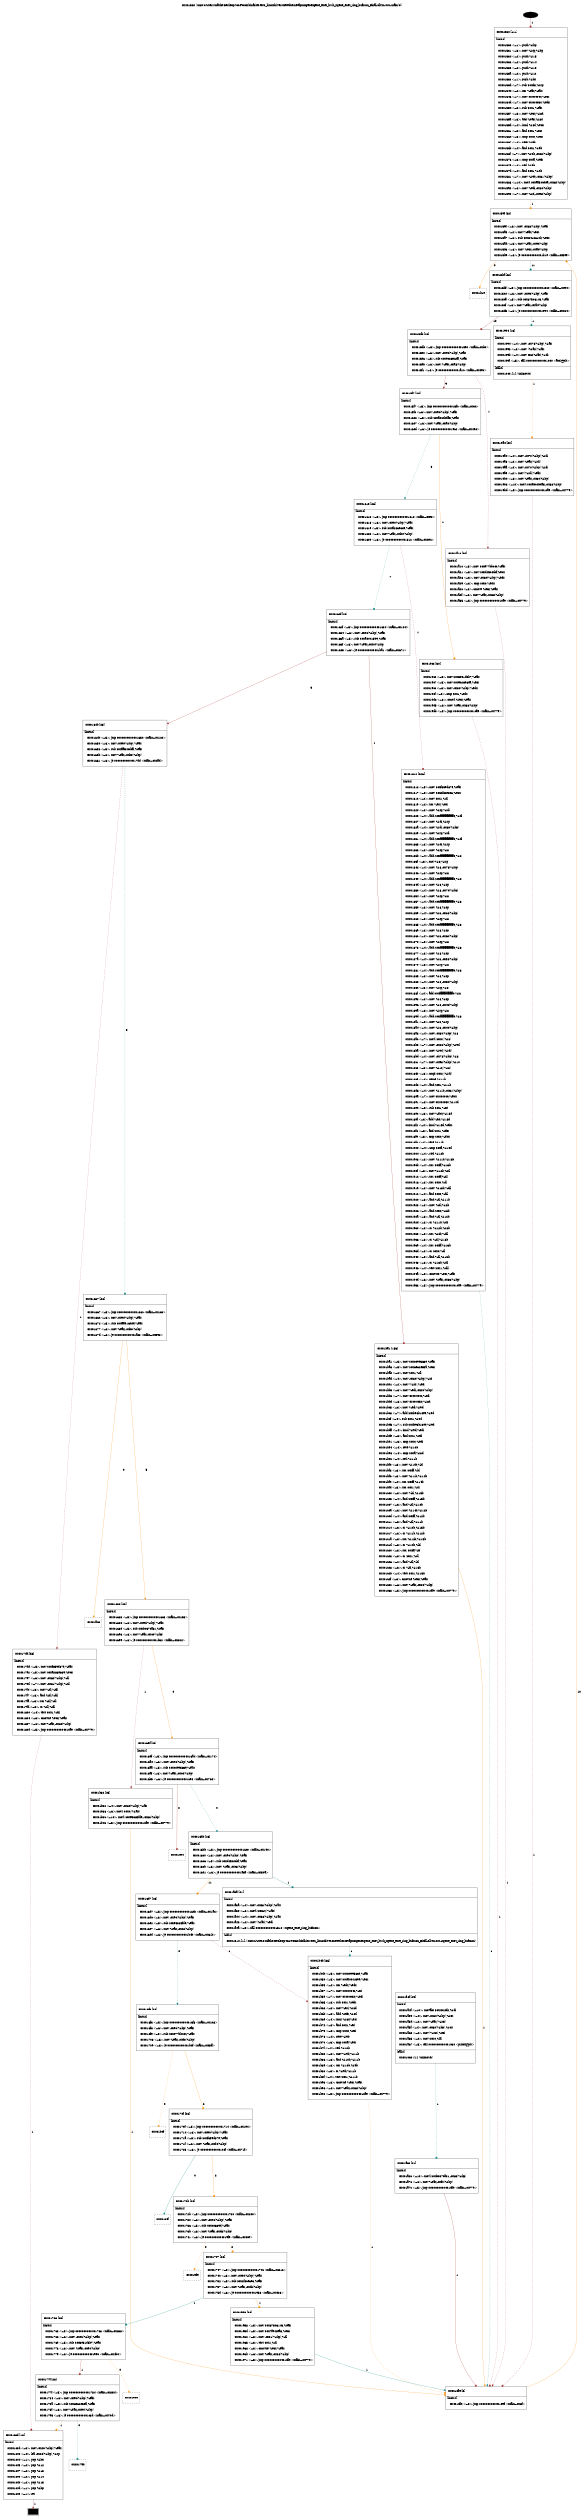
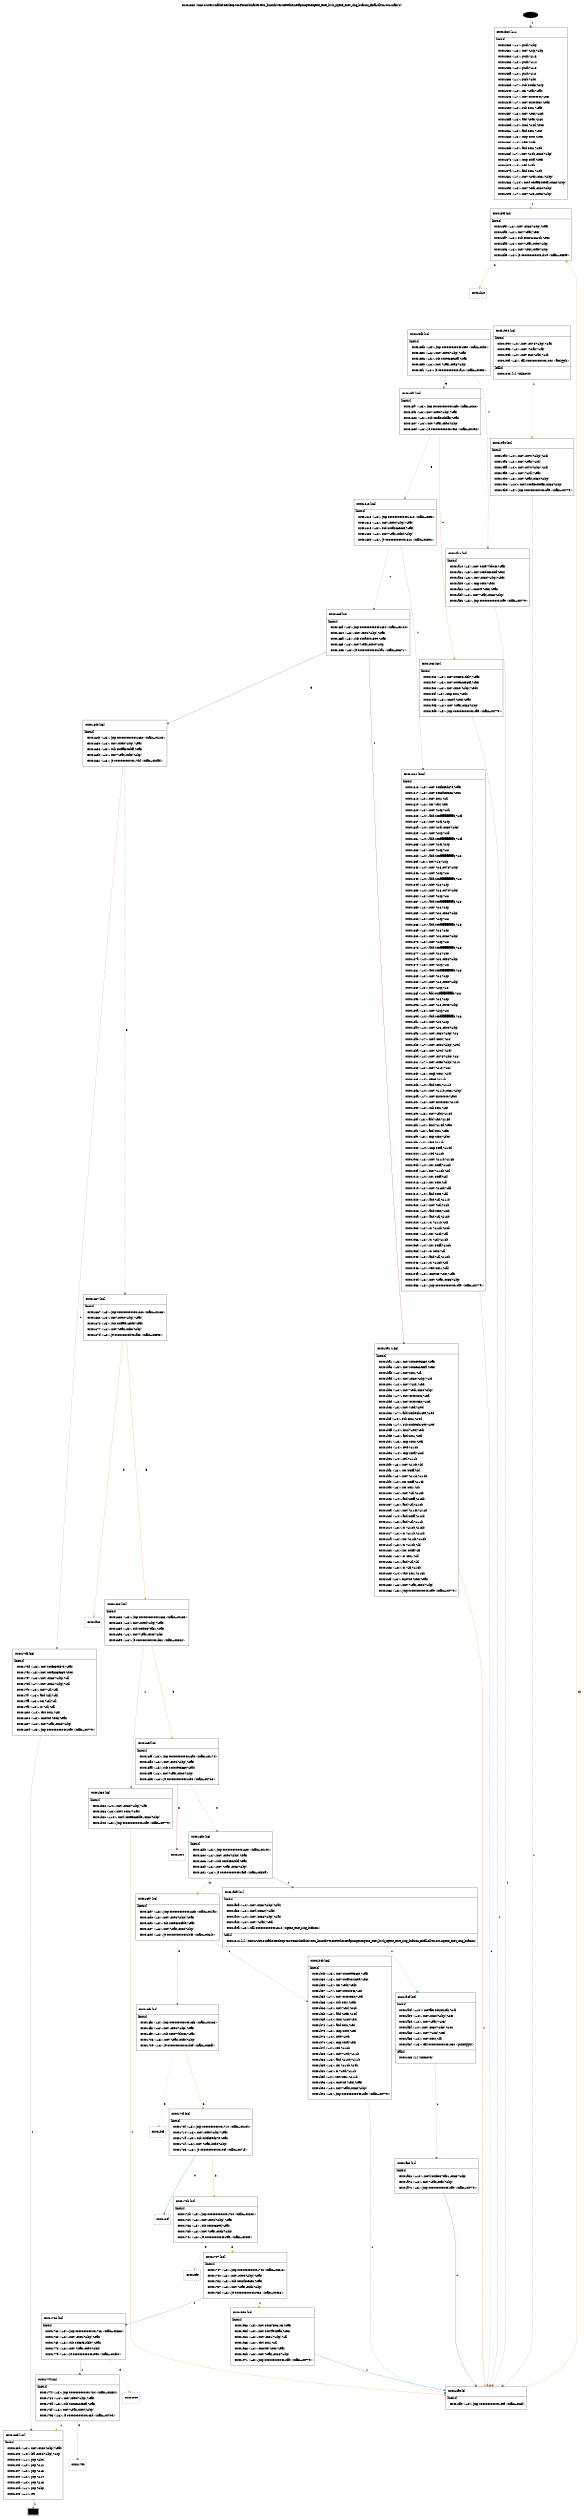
node "0x4015bf [28]": removed
edge "0x401a3a [21]" -> "0x401b4b [86]": now "0x401a3a [21]" -> "0x401a4f [29]"
edge "0x401b4b [86]" -> "0x401ca9 [5]": color darkorange -> teal
